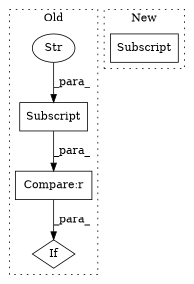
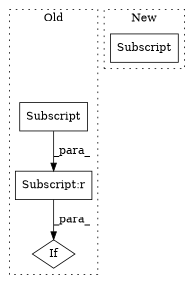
node "Str": removed
node "Compare:r": label "Compare:r" -> "Subscript:r"
